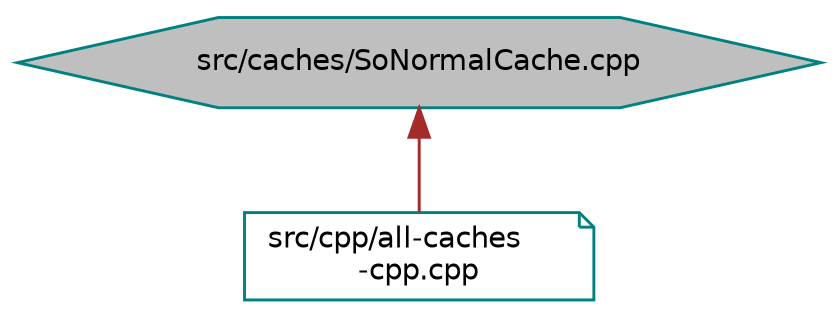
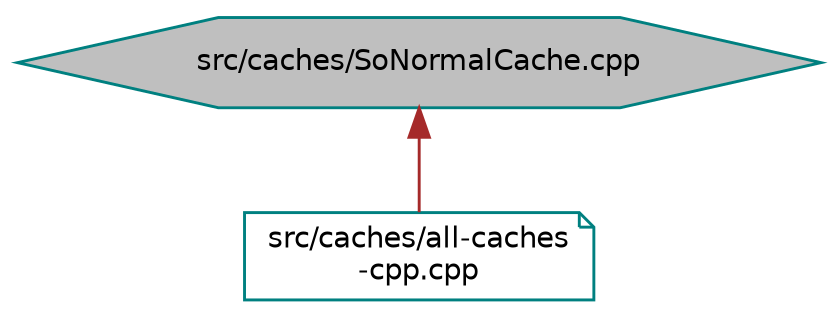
node "src/cpp/all-caches -cpp.cpp": label "src/cpp/all-caches -cpp.cpp" -> "src/caches/all-caches -cpp.cpp"
